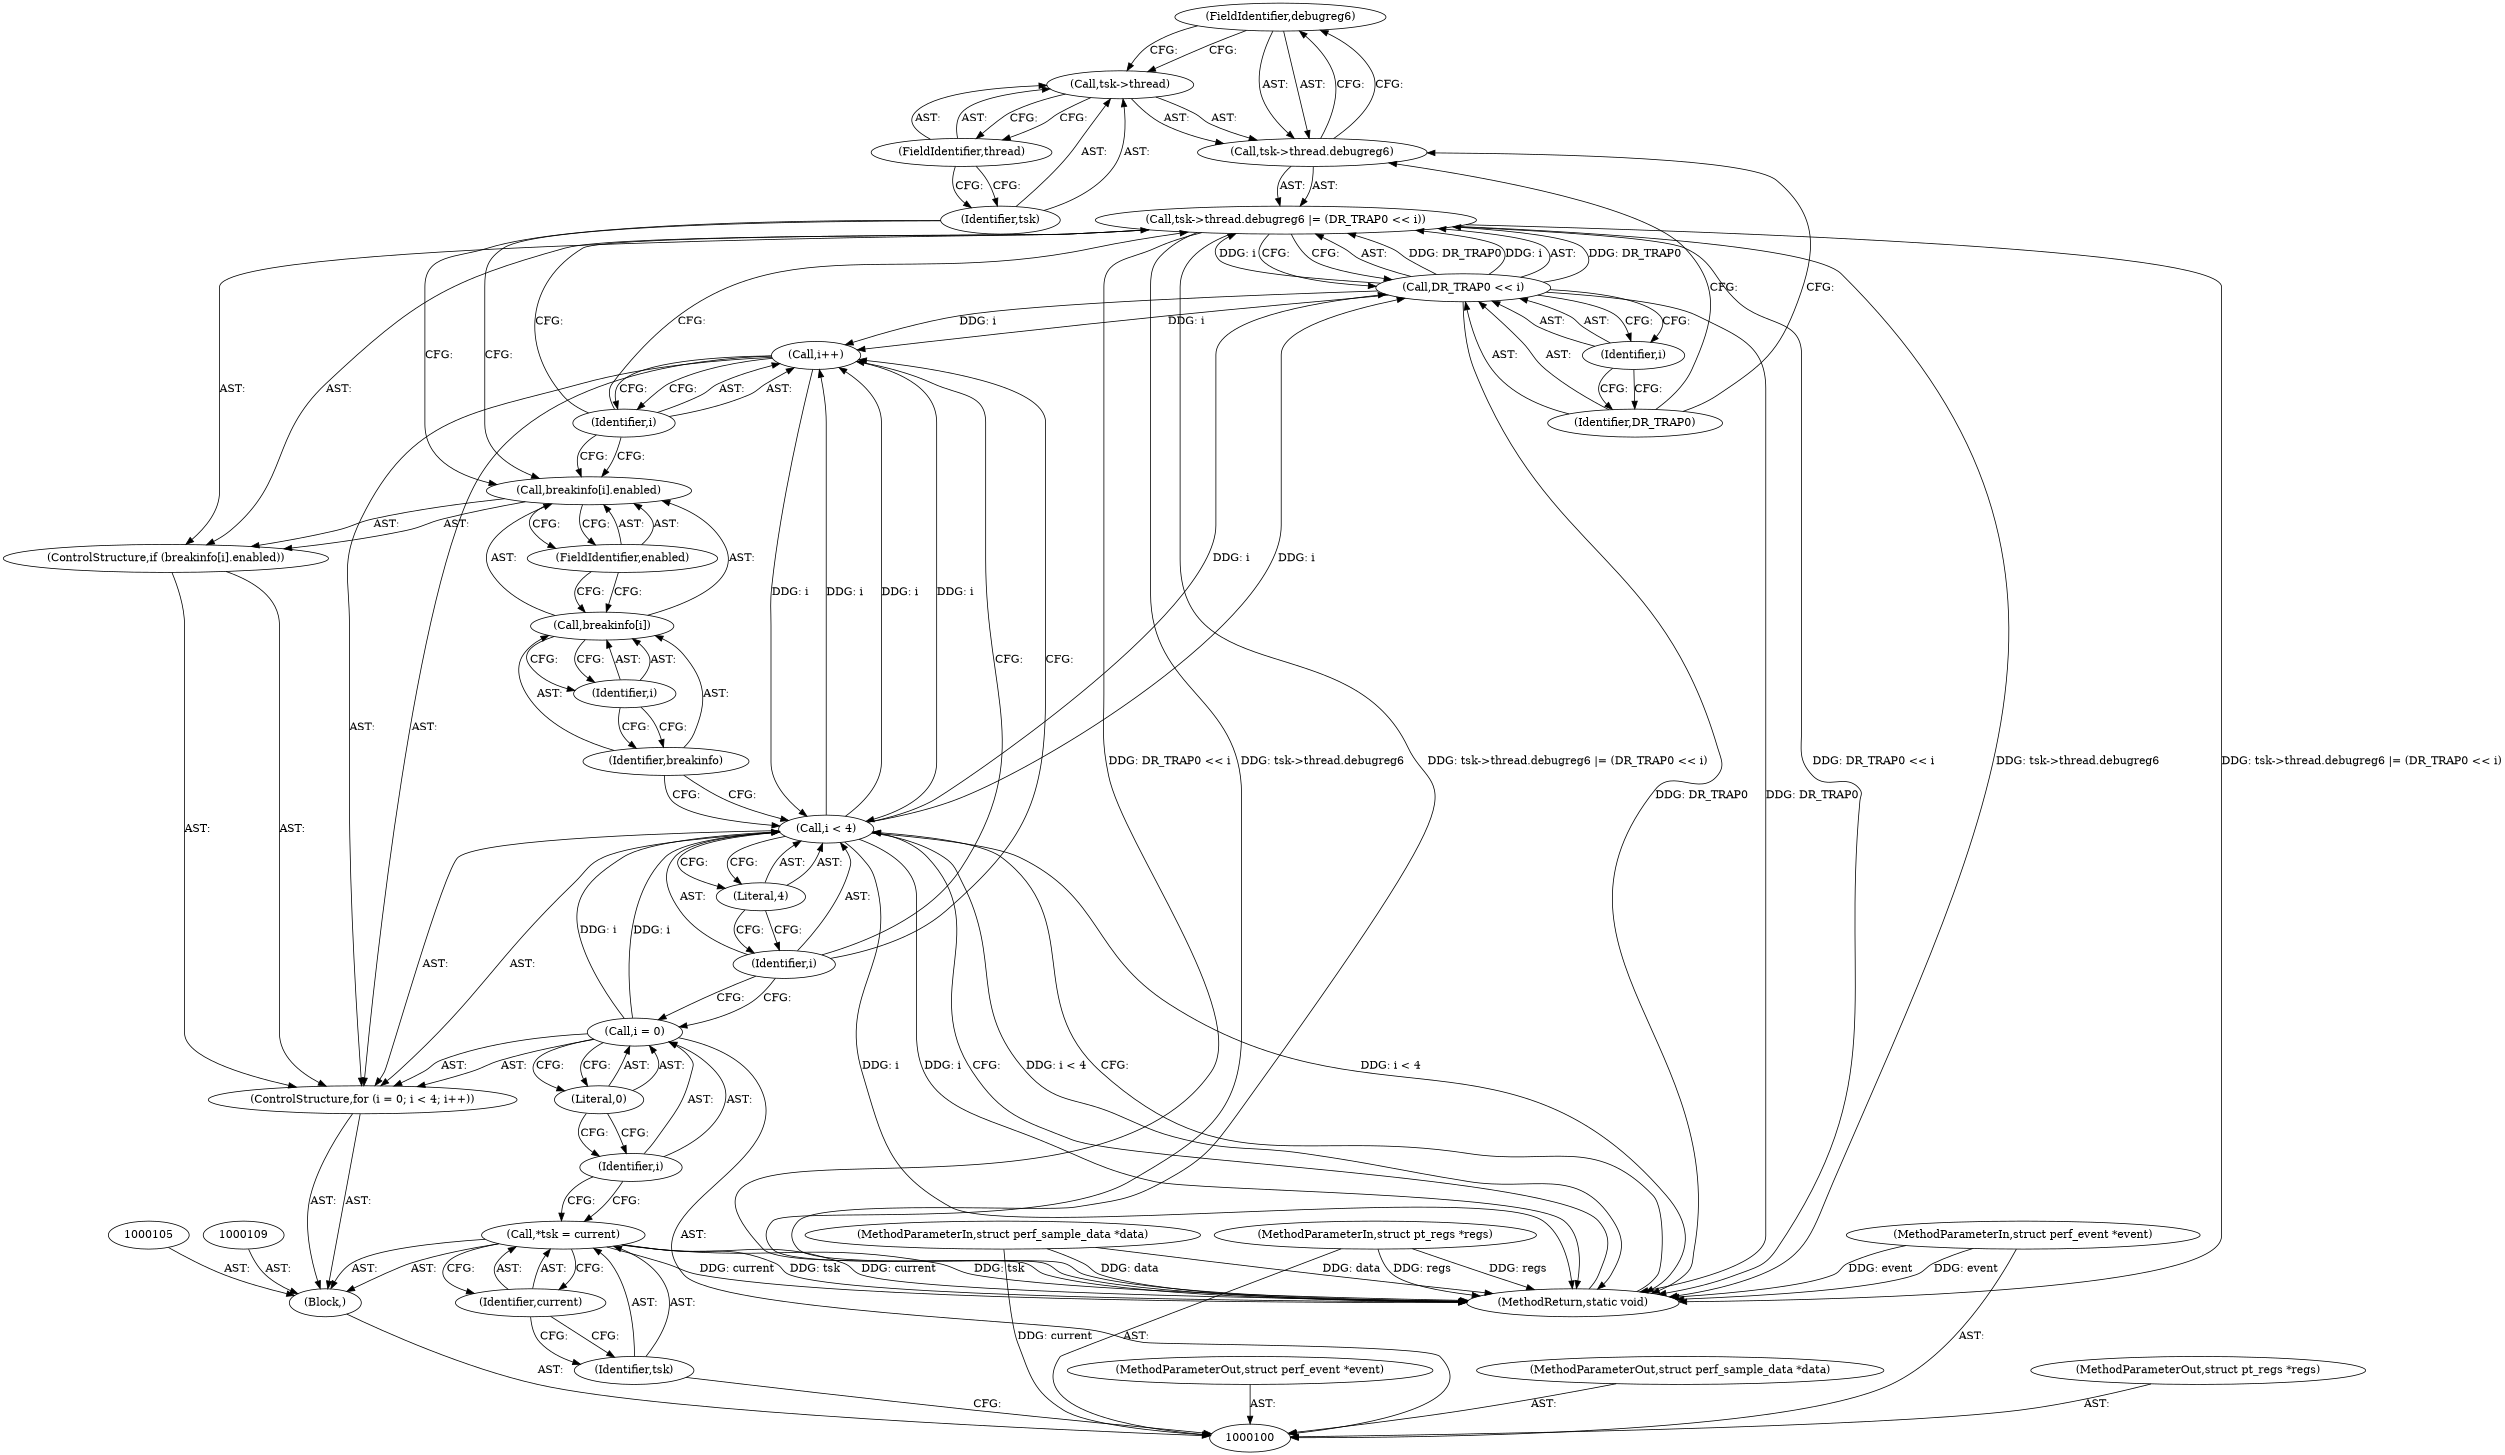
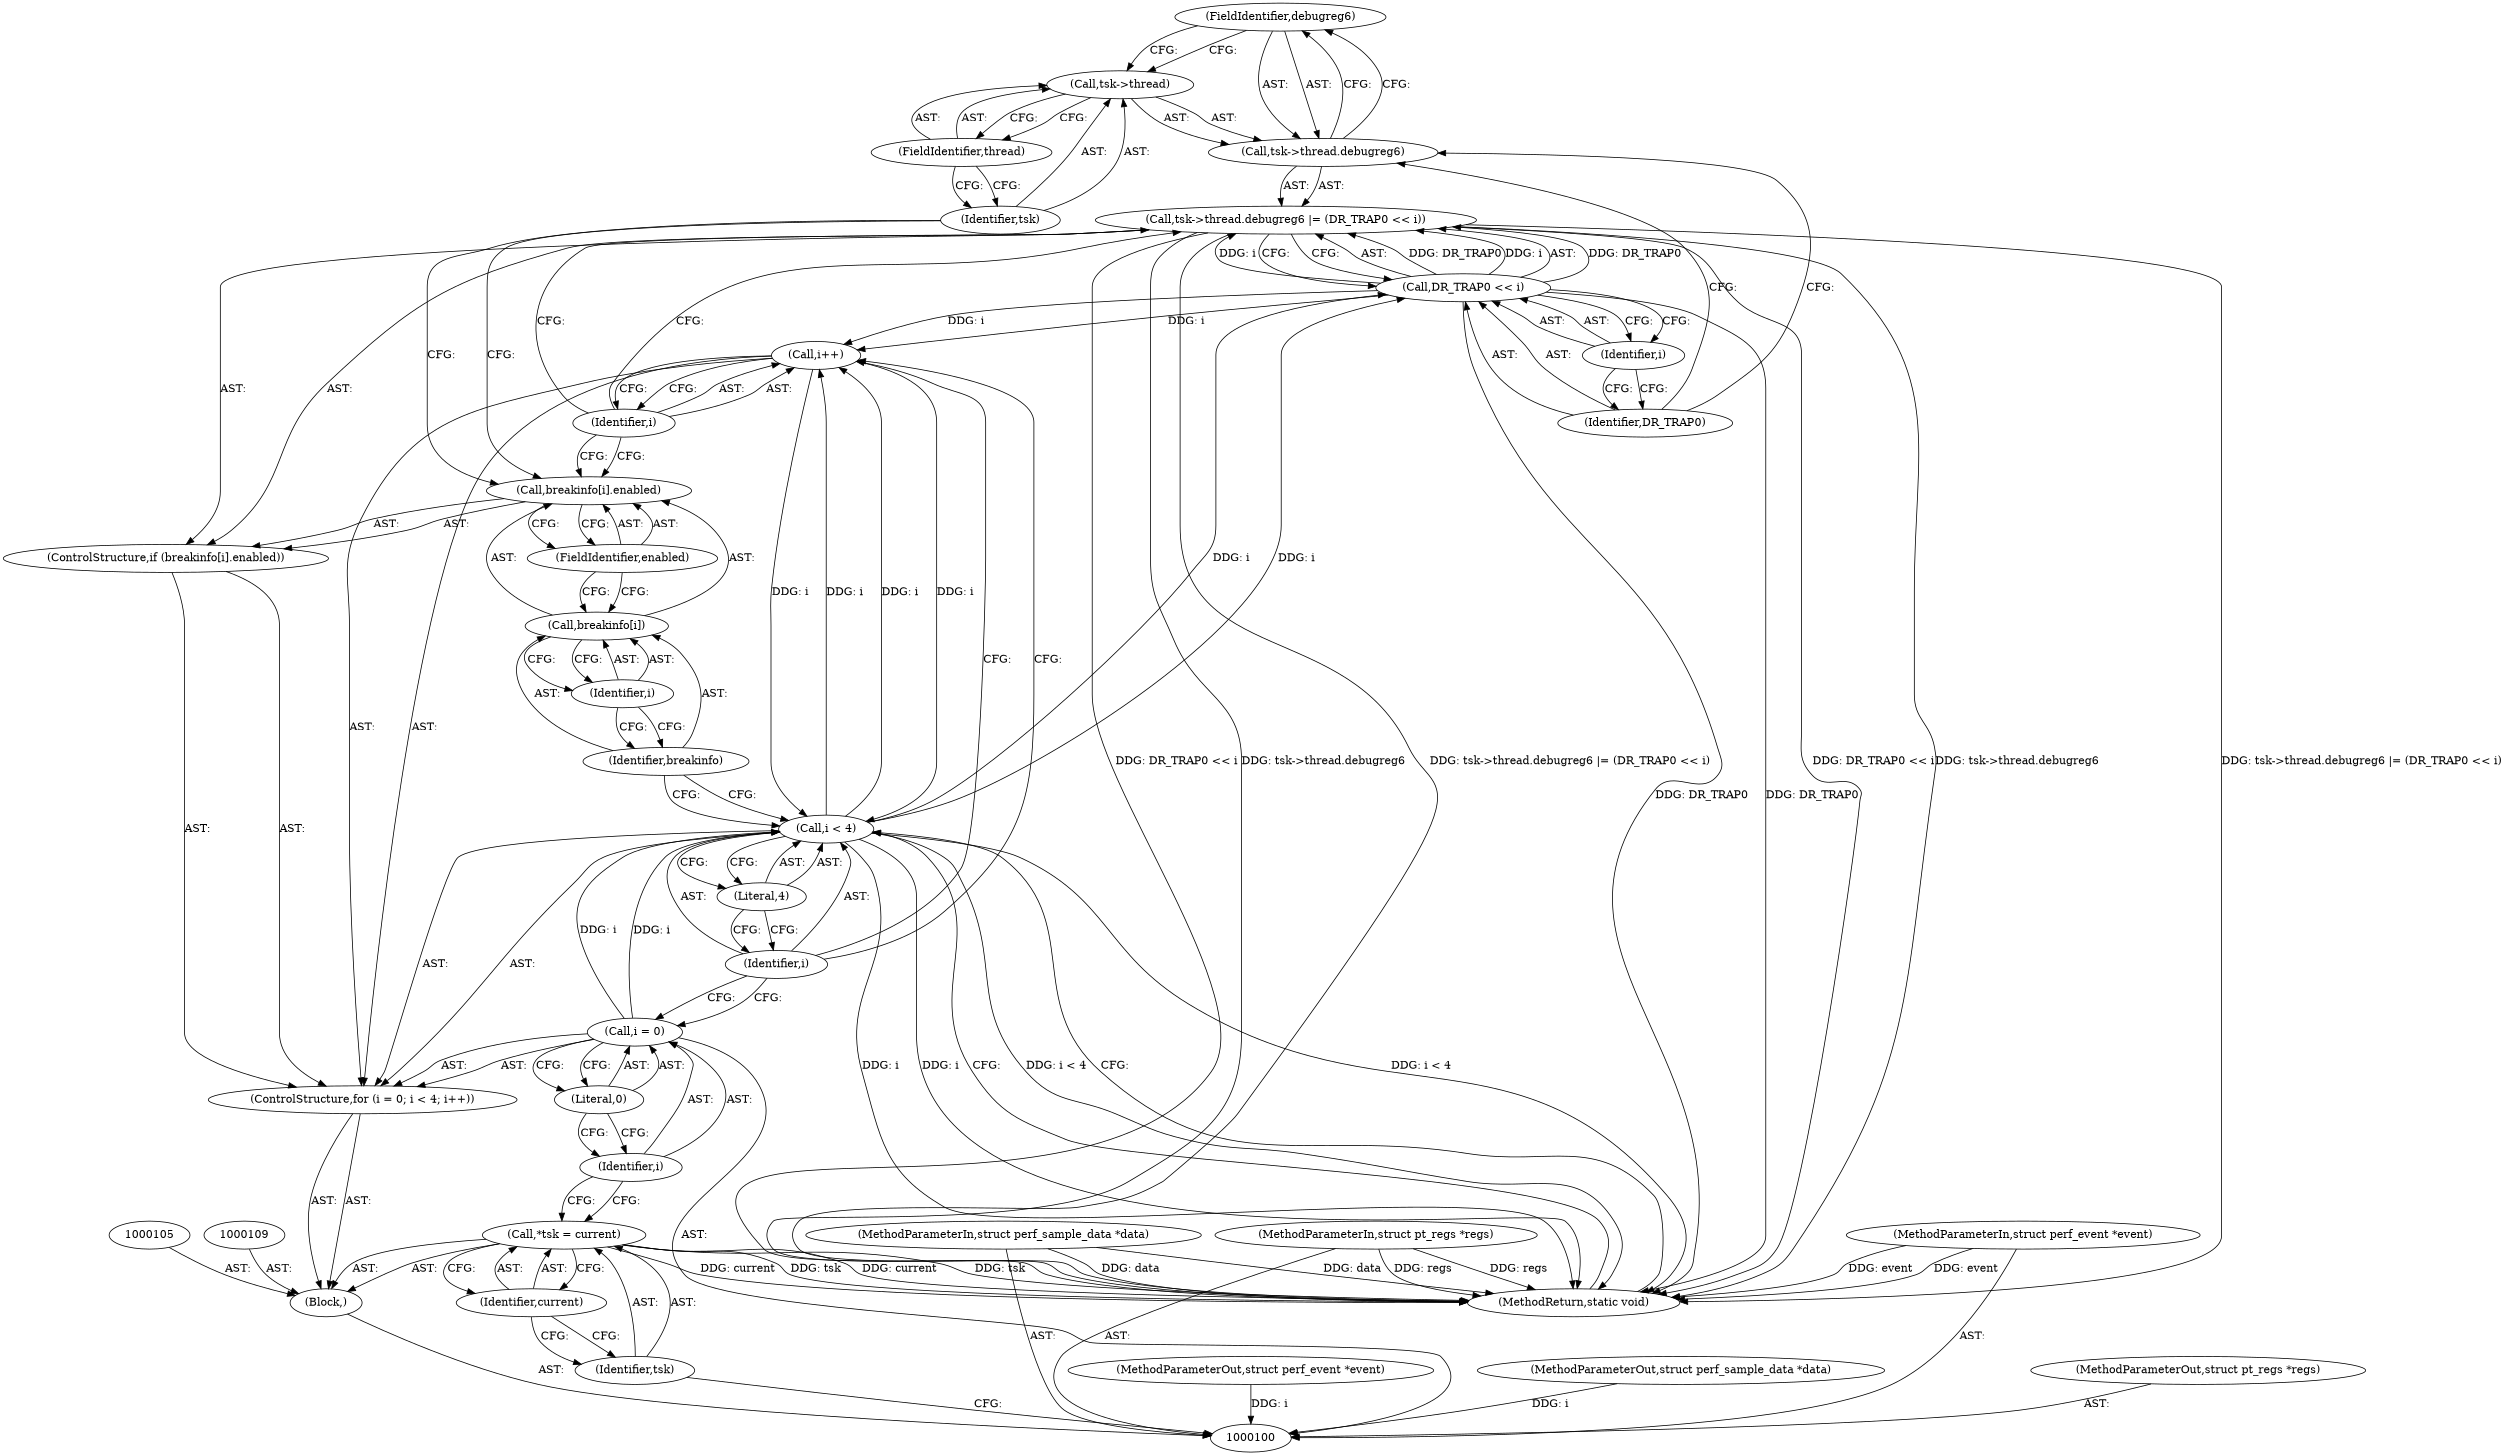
edge "(MethodParameterIn,struct perf_sample_data *data)" -> "1000100": label "DDG: current" -> "AST: "
edge "(MethodParameterOut,struct perf_event *event)" -> "1000100": label "AST: " -> "DDG: i"
edge "(MethodParameterOut,struct perf_sample_data *data)" -> "1000100": label "AST: " -> "DDG: i"
